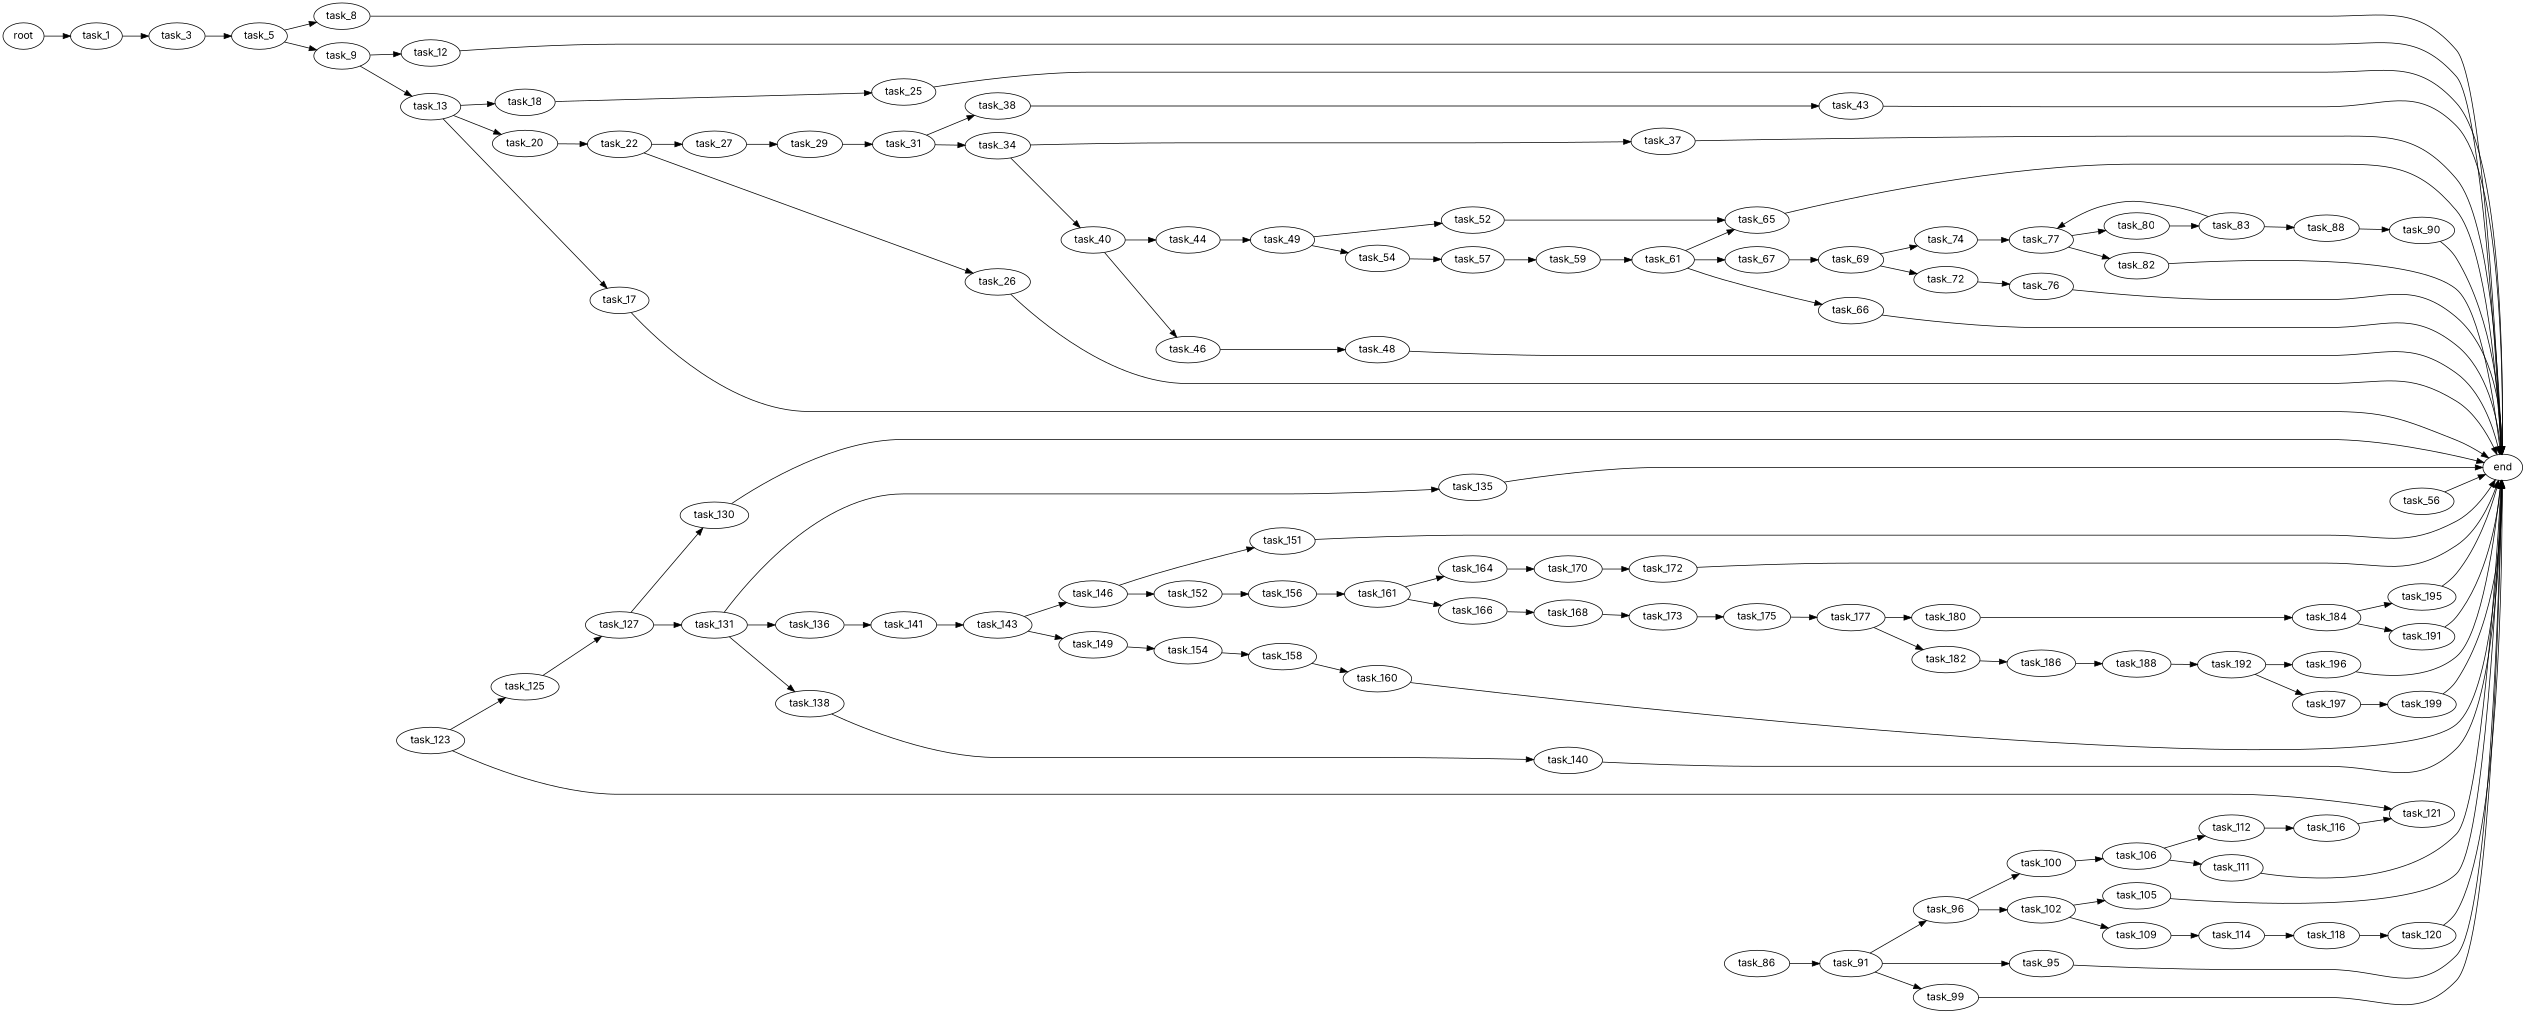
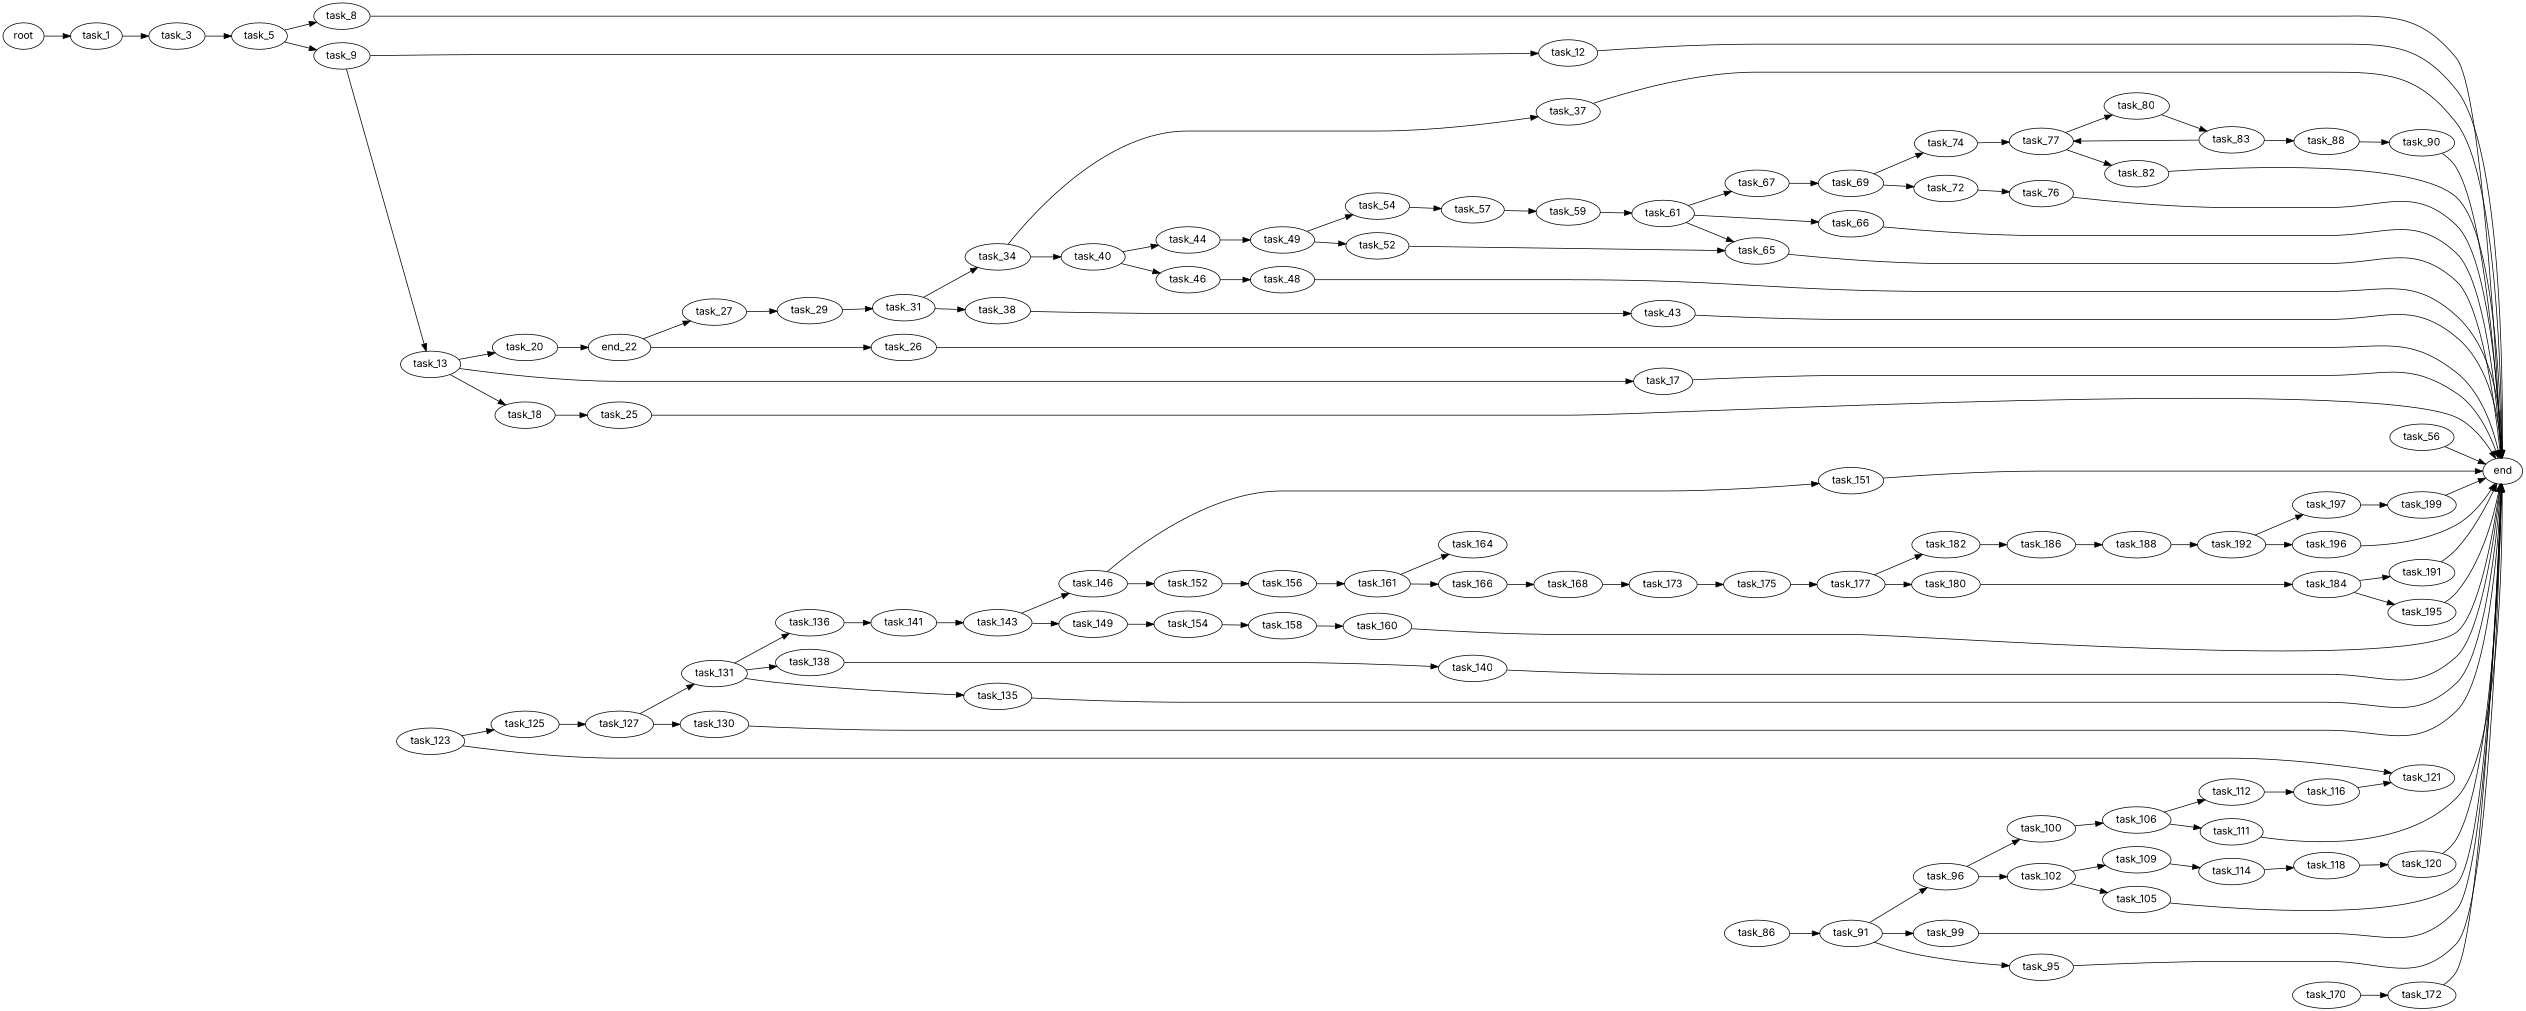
node "task_22": label "task_22" -> "end_22"
edge "task_164" -> "task_170": removed
